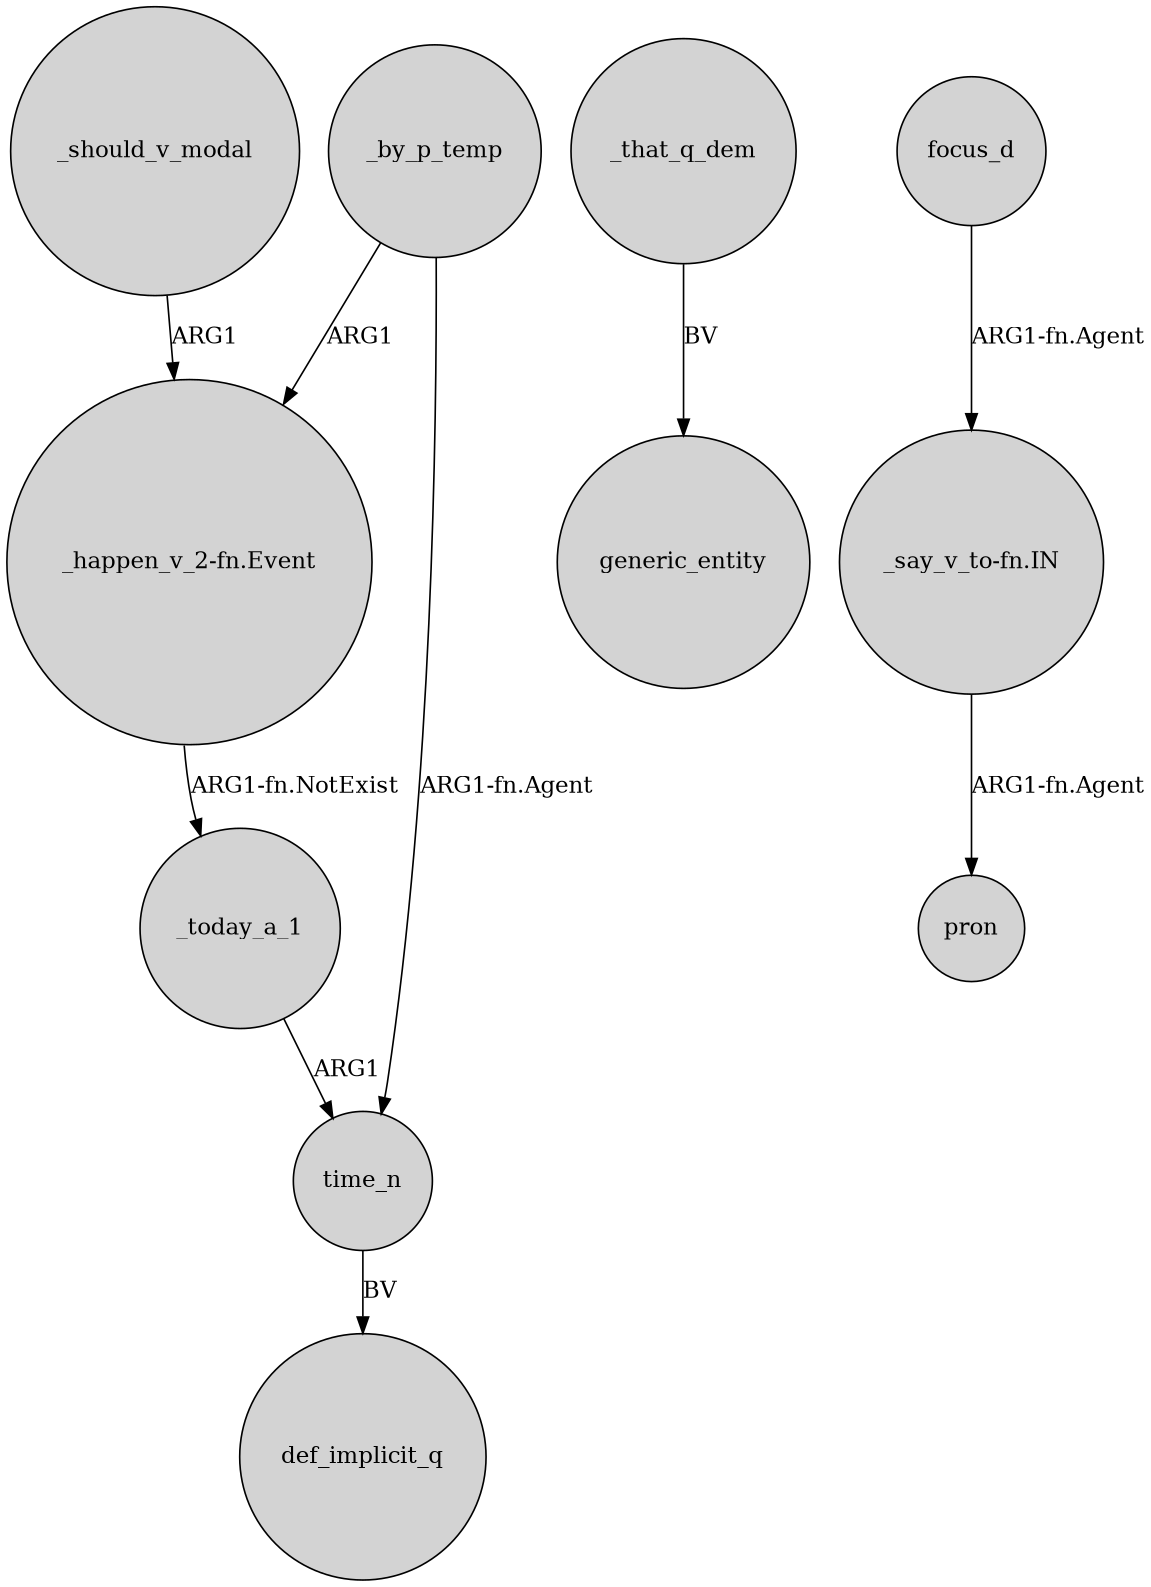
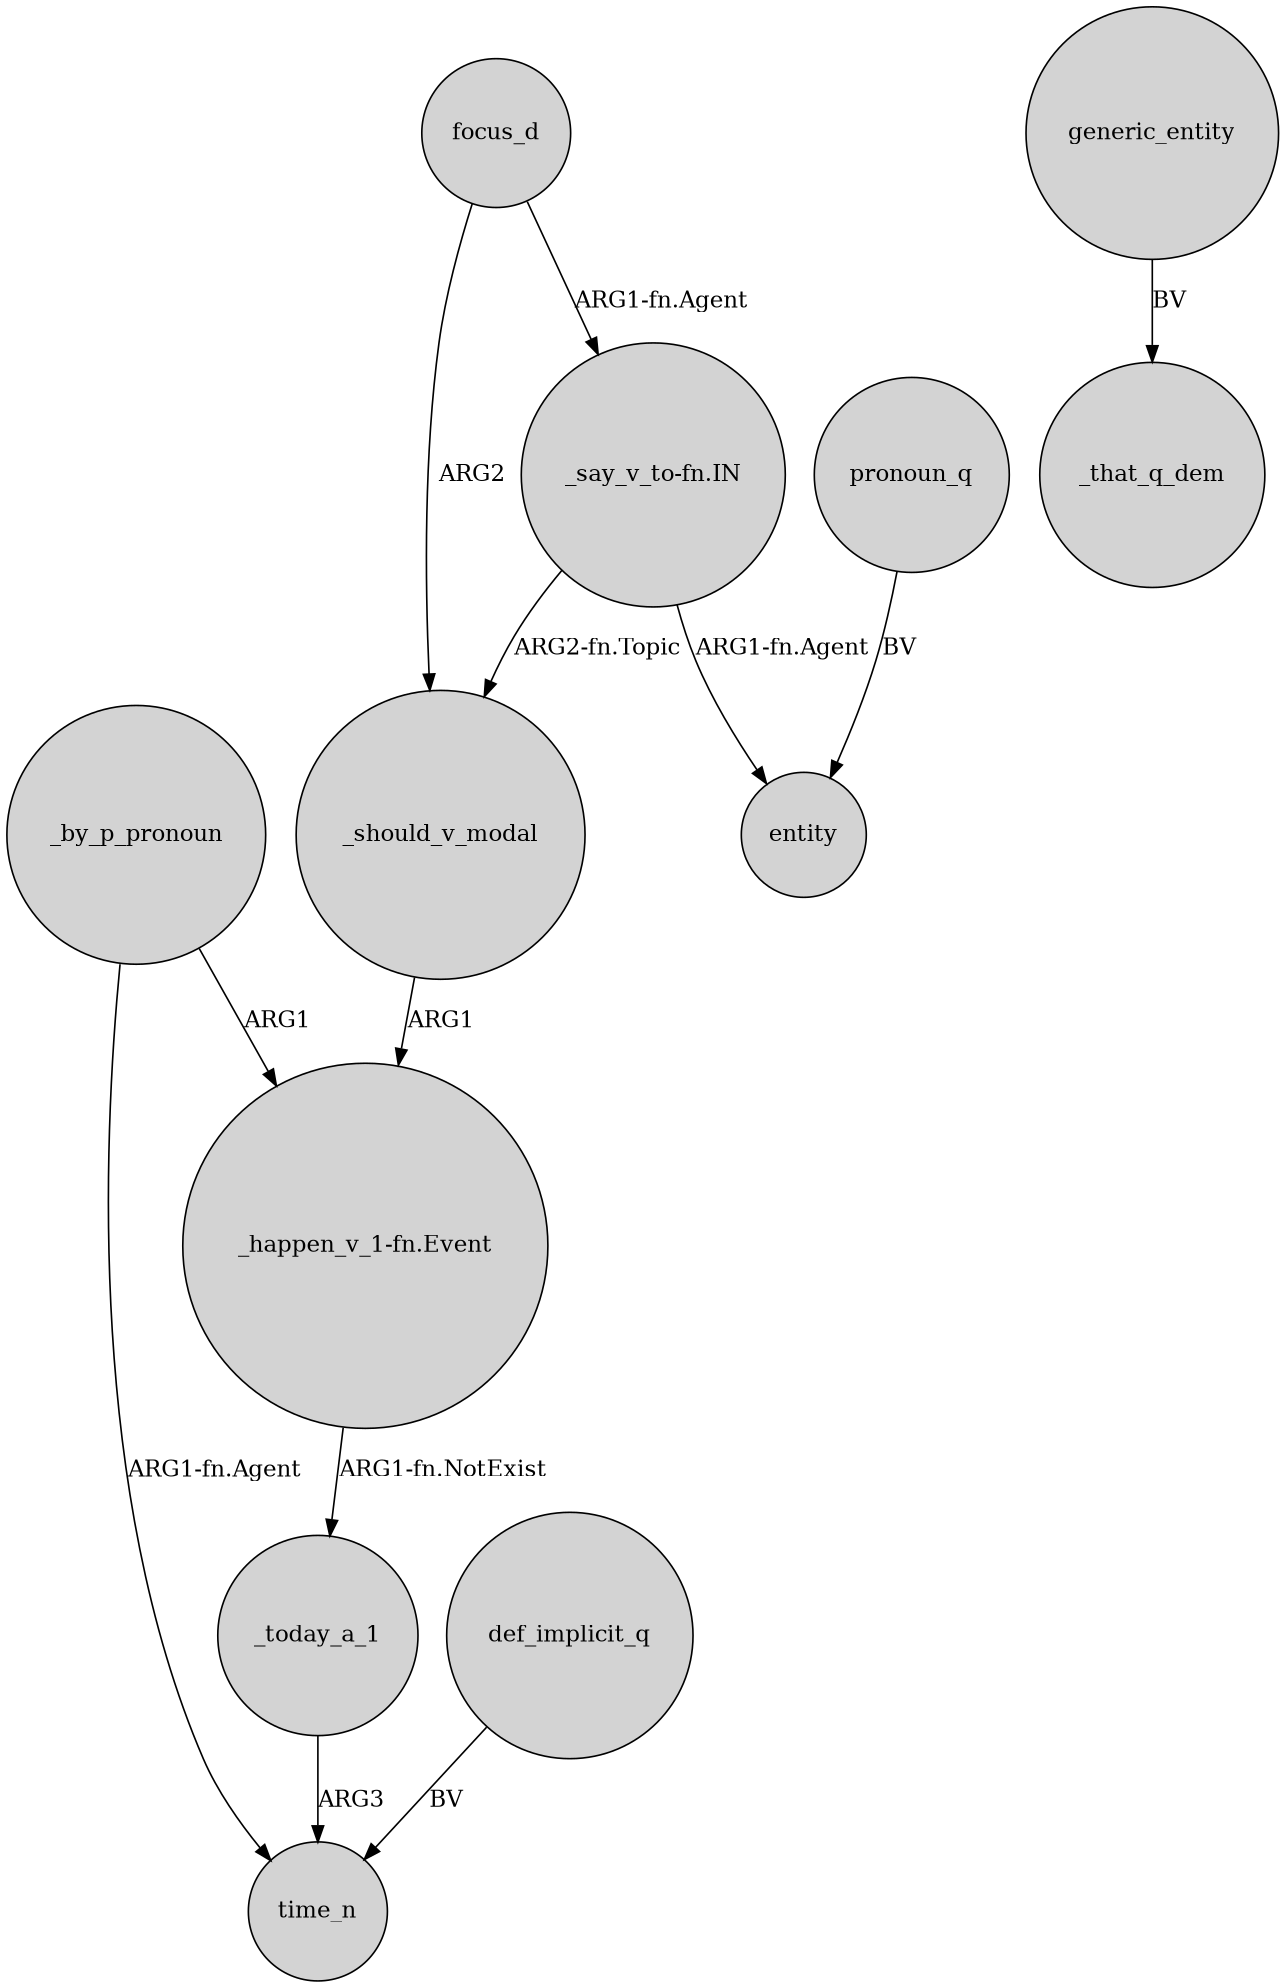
node "_by_p_temp": label "_by_p_temp" -> "_by_p_pronoun"
edge "_that_q_dem" -> "generic_entity": reversed
edge "focus_d" -> "_should_v_modal": added, label "ARG2"
node "pronoun_q": added
node "_happen_v_2-fn.Event": label "_happen_v_2-fn.Event" -> "_happen_v_1-fn.Event"
edge "_say_v_to-fn.IN" -> "_should_v_modal": added, label "ARG2-fn.Topic"
node "pron": label "pron" -> "entity"
edge "_today_a_1" -> "time_n": label "ARG1" -> "ARG3"
edge "time_n" -> "def_implicit_q": reversed
